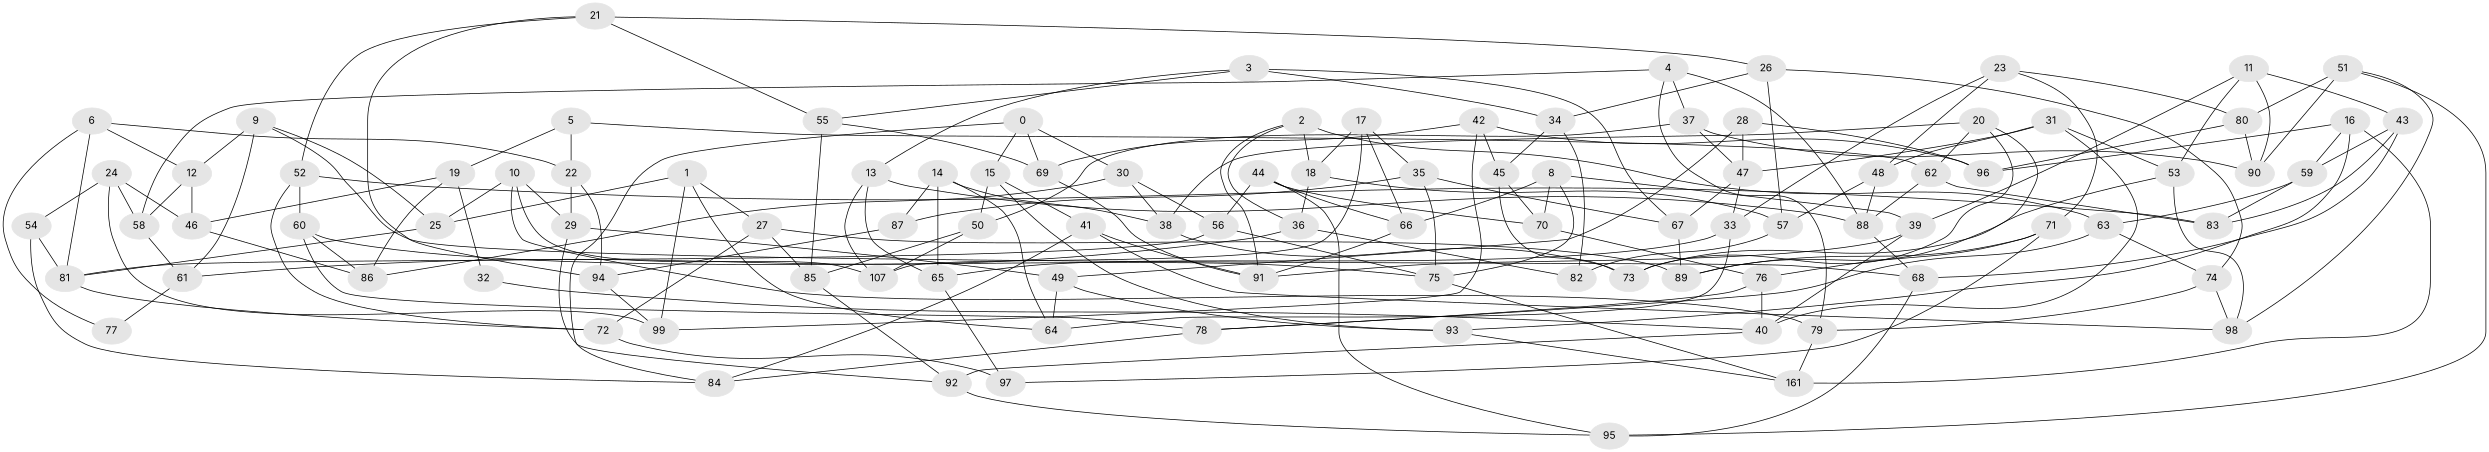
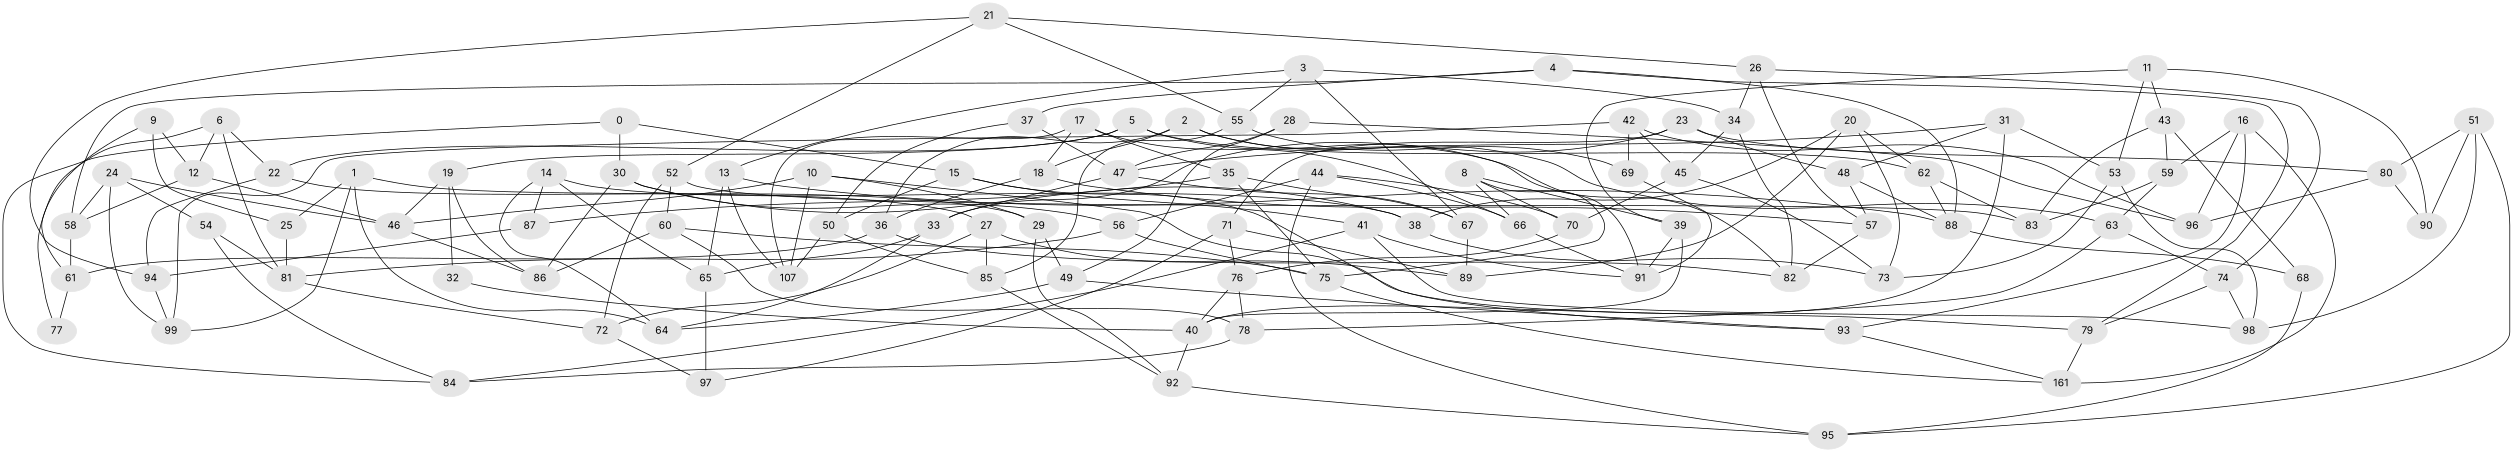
edge "0" -- "69": removed
edge "37" -- "90": removed
edge "5" -- "82": added
edge "10" -- "25": now "10" -- "46"
edge "9" -- "68": removed
